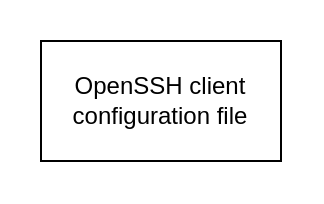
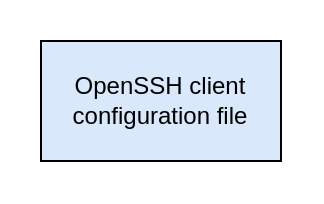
node "OpenSSH client configuration file": fillcolor #ffffff -> #dae8fc
